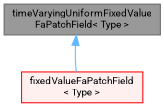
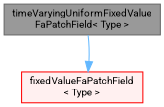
edge "fixedValueFaPatchField < Type >" -> "timeVaryingUniformFixedValue FaPatchField< Type >": reversed
